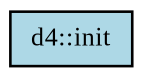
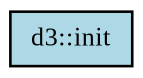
node "d4::init": label "d4::init" -> "d3::init"
